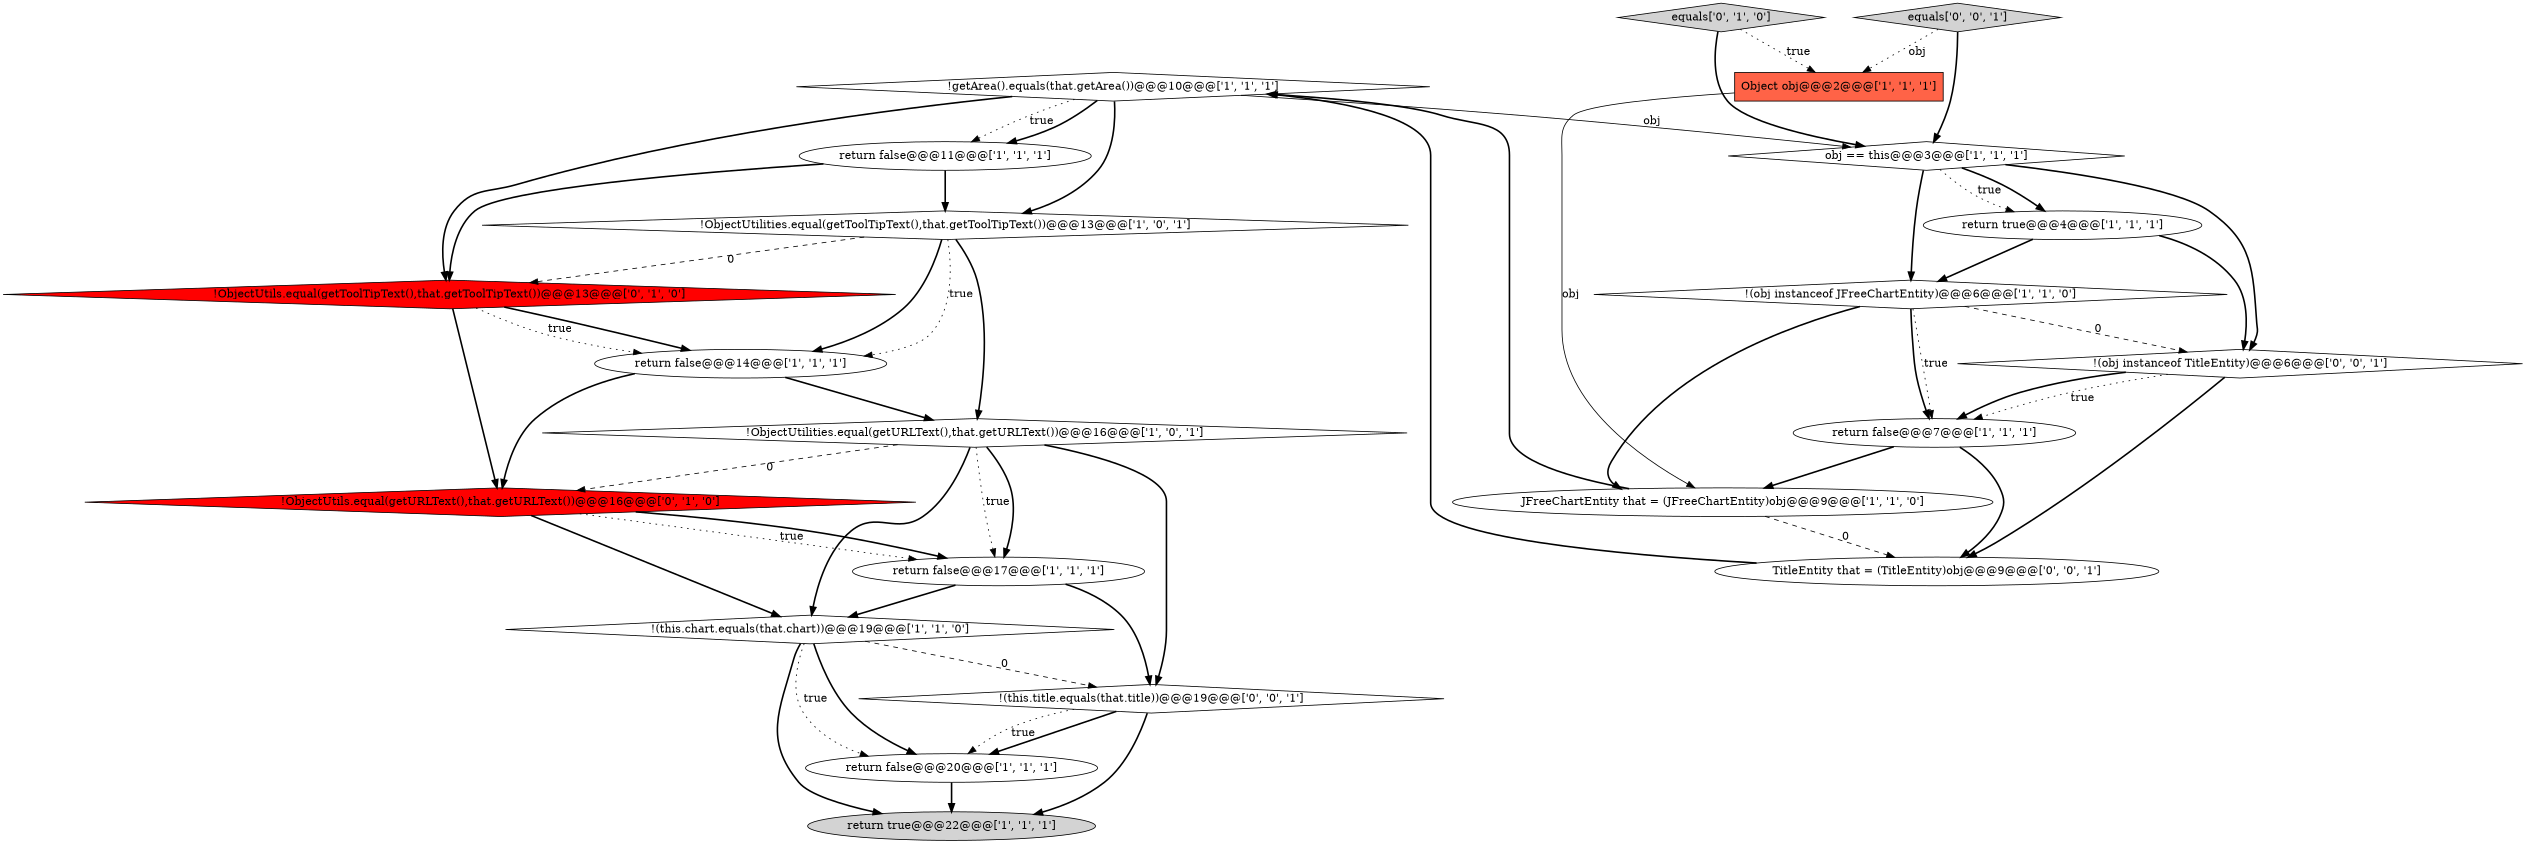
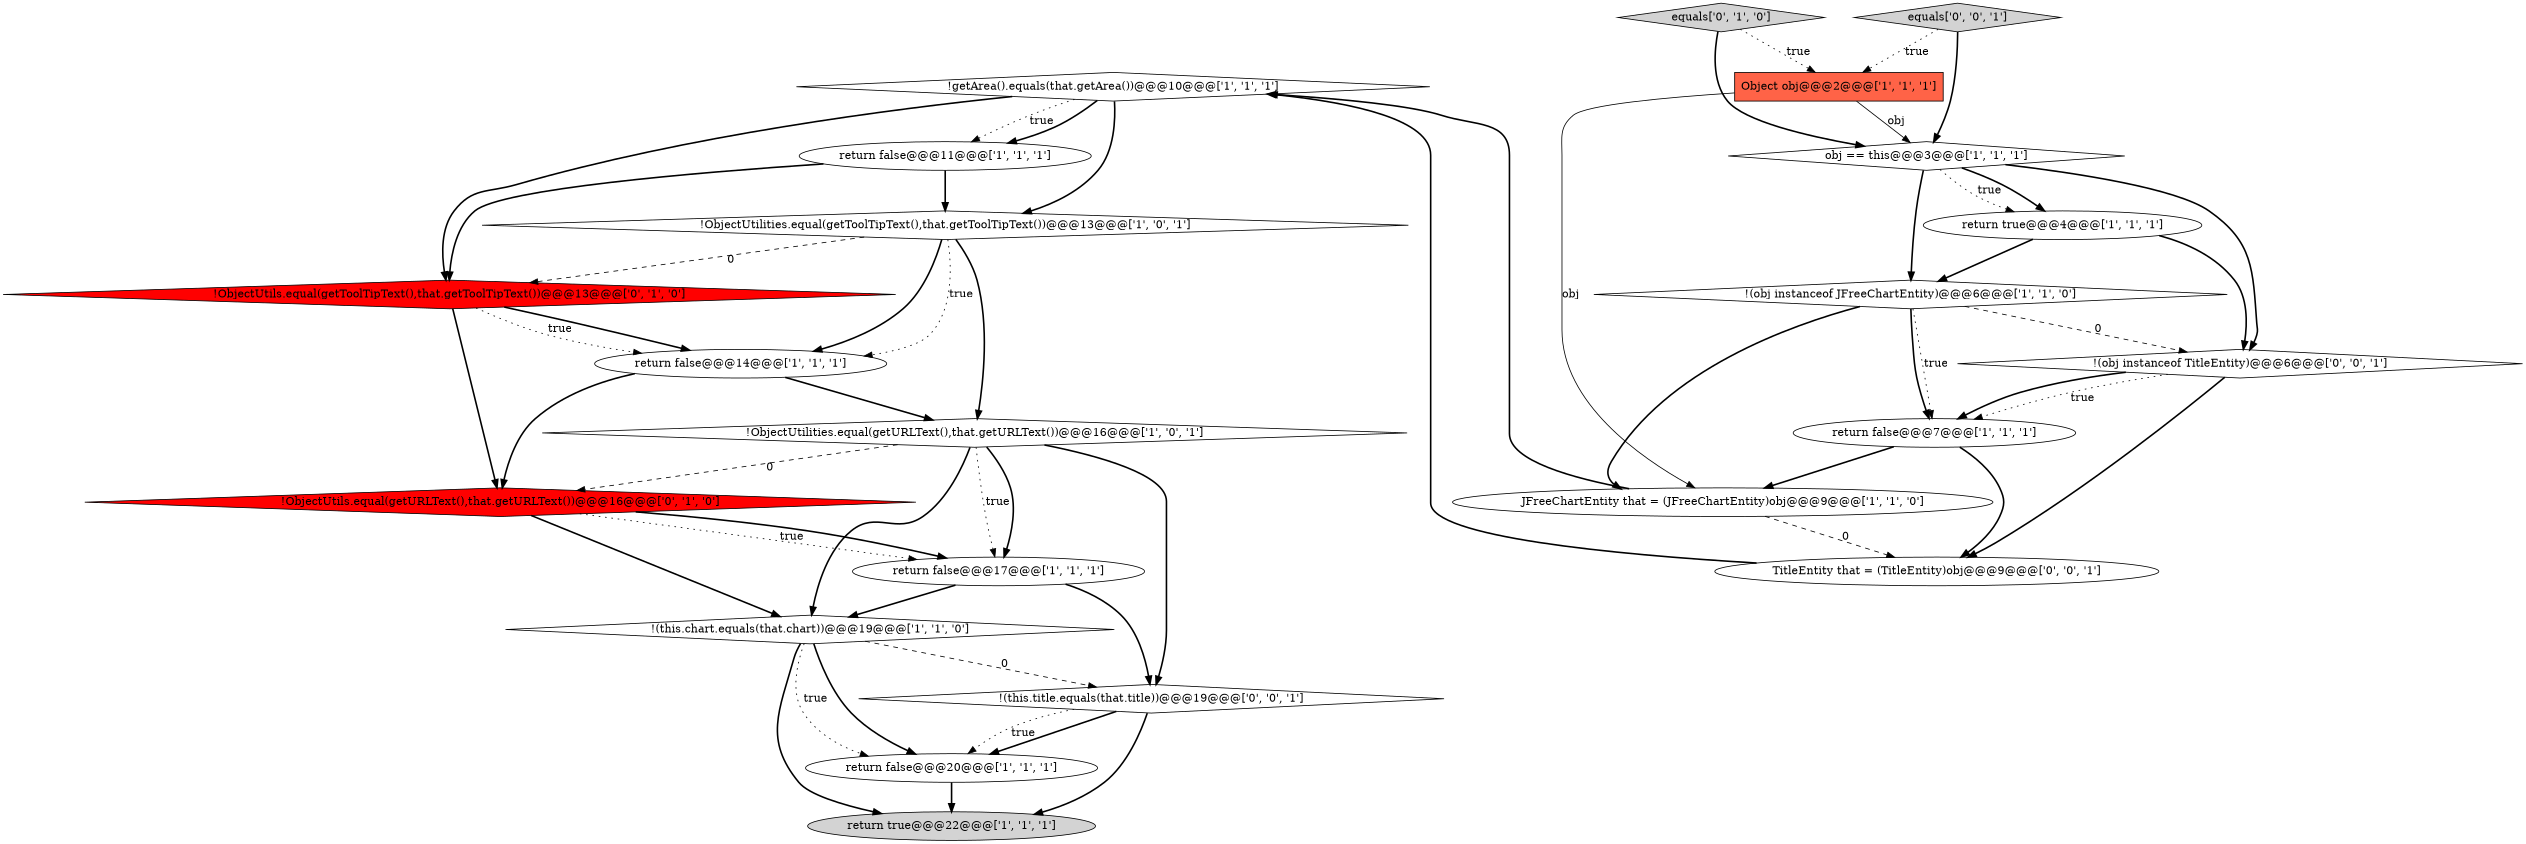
edge "equals['0', '0', '1']" -> "Object obj@@@2@@@['1', '1', '1']": label "obj" -> "true"
edge "!getArea().equals(that.getArea())@@@10@@@['1', '1', '1']" -> "obj == this@@@3@@@['1', '1', '1']": now "Object obj@@@2@@@['1', '1', '1']" -> "obj == this@@@3@@@['1', '1', '1']"
